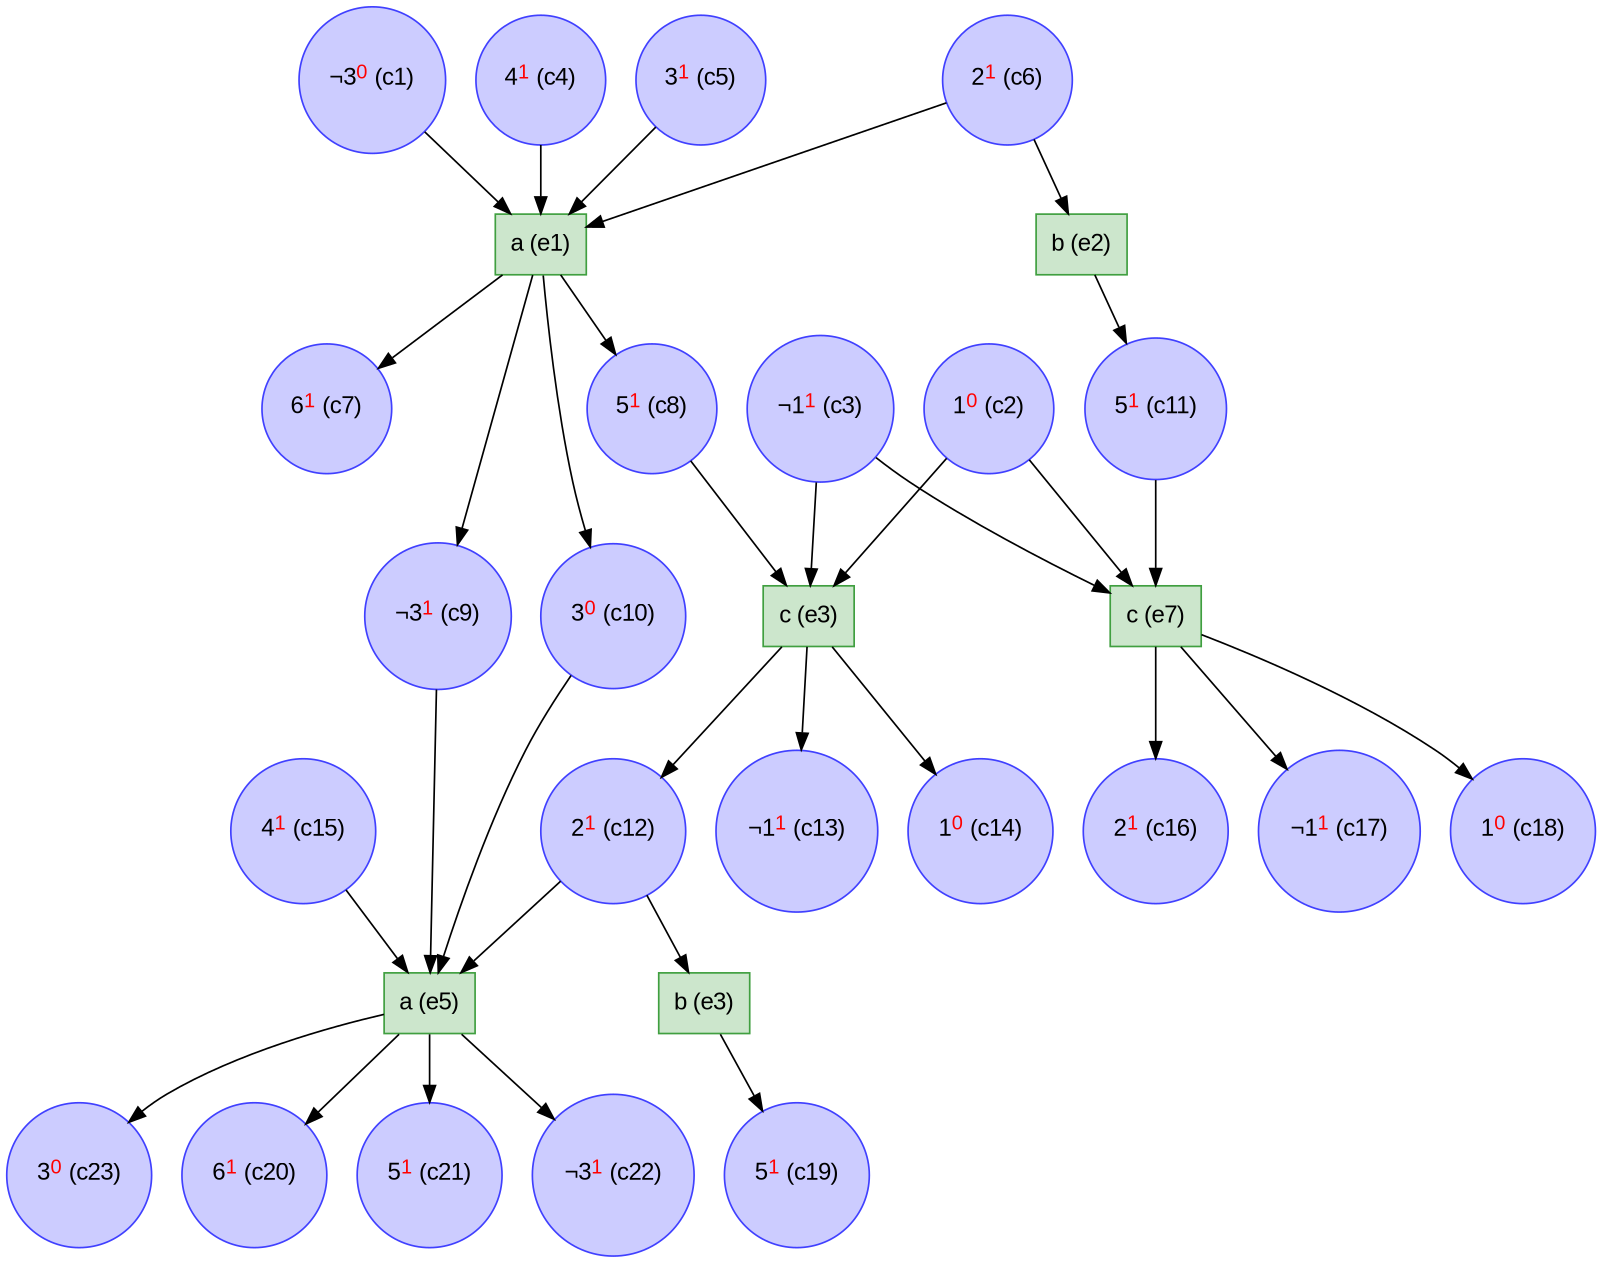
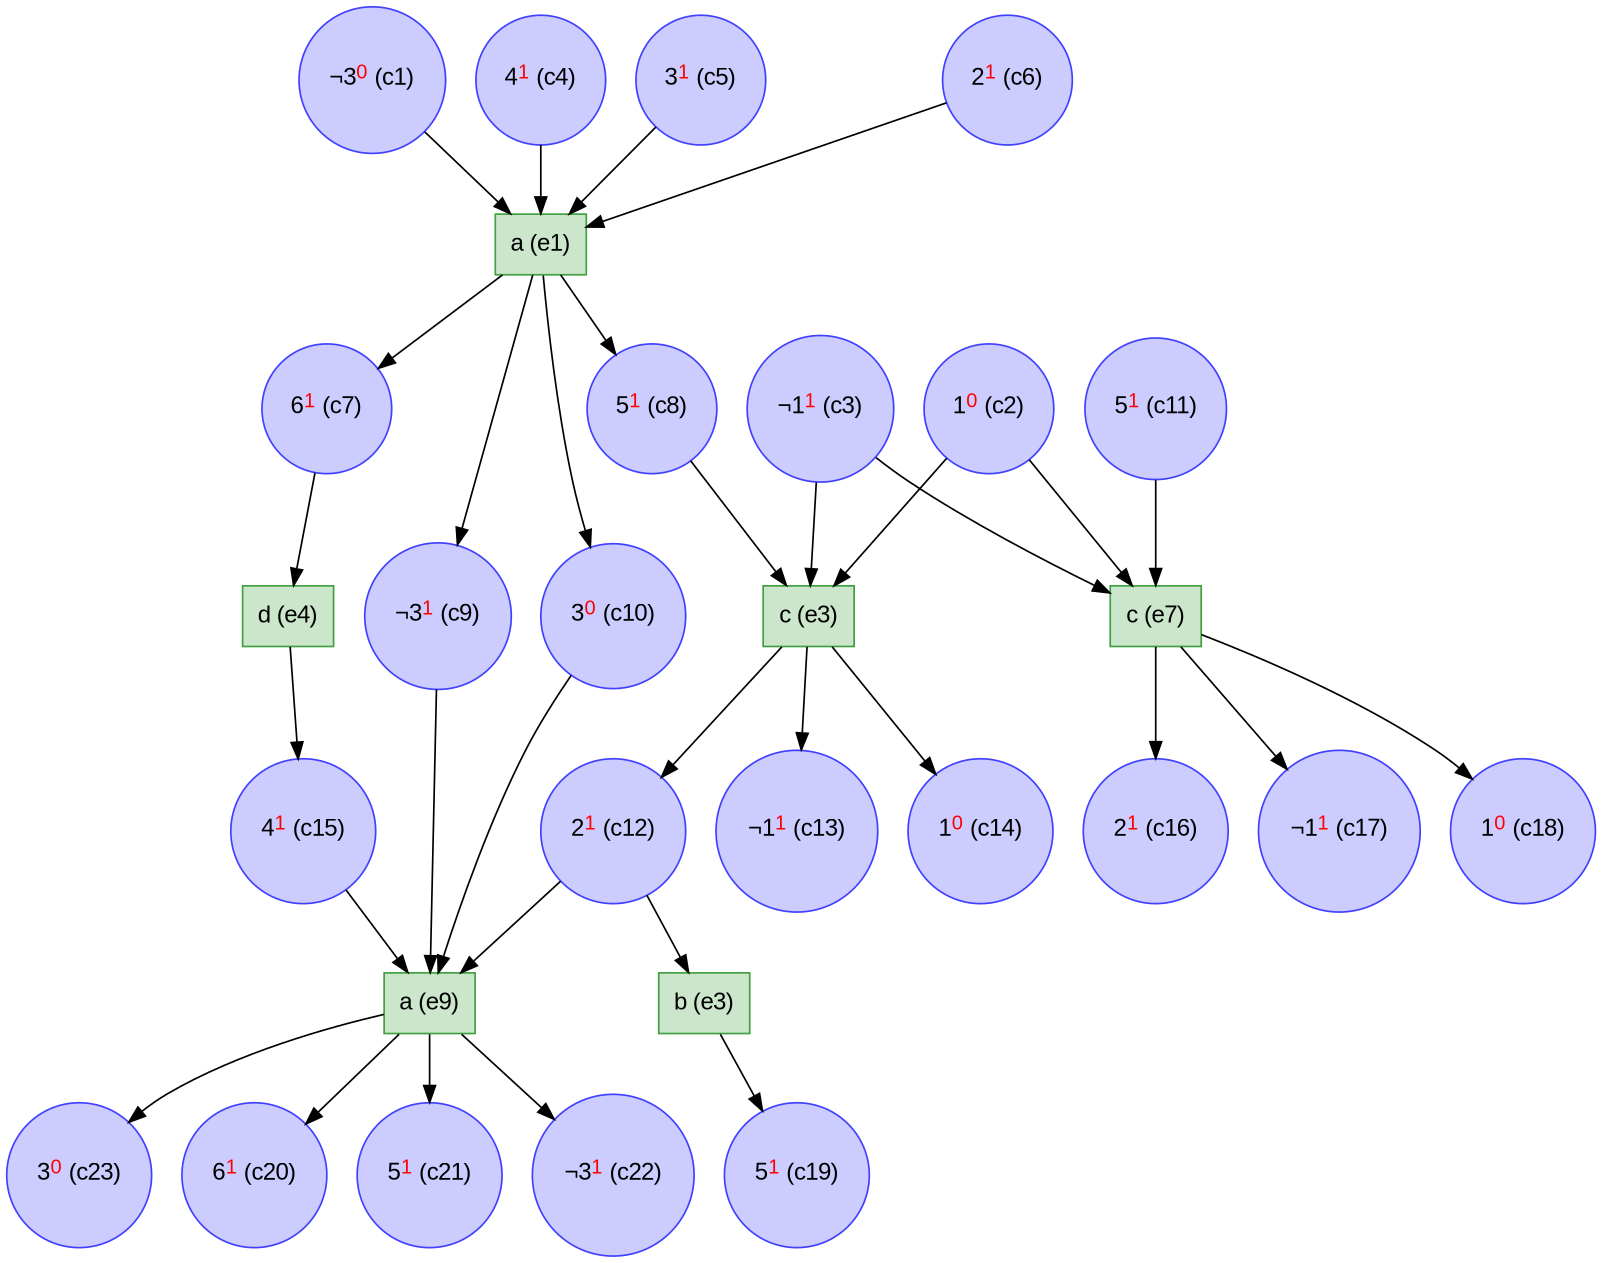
node "b (e2)": removed
node "d (e4)": added
node "a (e5)": label "a (e5)" -> "a (e9)"
